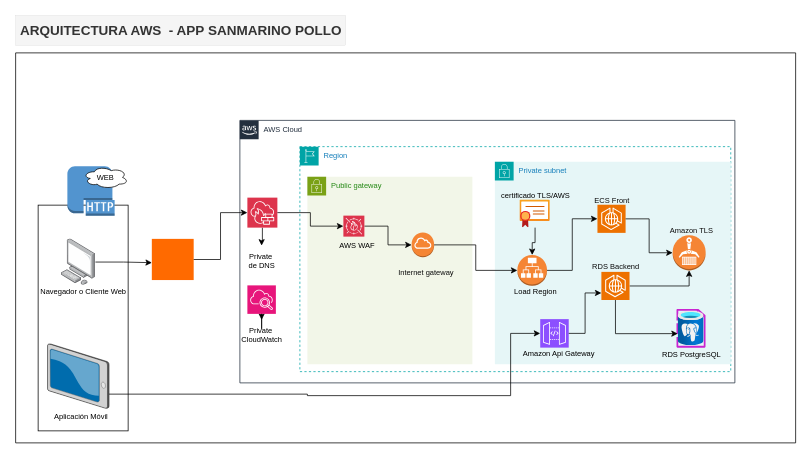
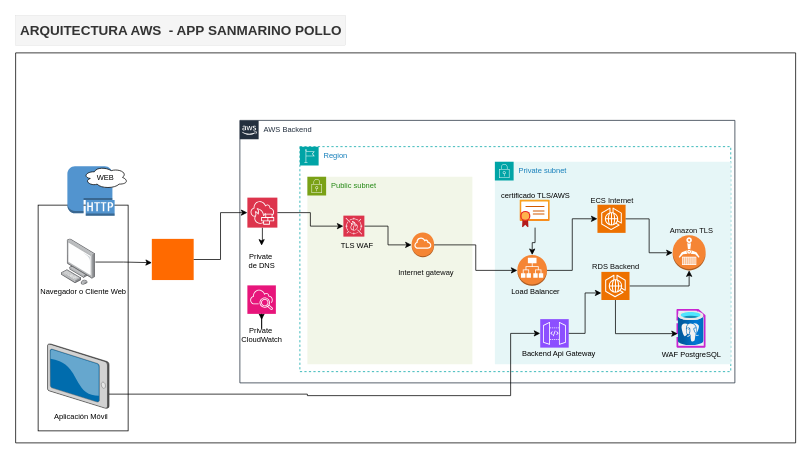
node "AWS Cloud": label "AWS Cloud" -> "AWS Backend"
node "Public gateway": label "Public gateway" -> "Public subnet"
node "ECS Front": label "ECS Front" -> "ECS Internet"
node "AWS WAF": label "AWS WAF" -> "TLS WAF"
node "Load Region": label "Load Region" -> "Load Balancer"
node "Amazon Api Gateway": label "Amazon Api Gateway" -> "Backend Api Gateway"
node "RDS PostgreSQL": label "RDS PostgreSQL" -> "WAF PostgreSQL"
